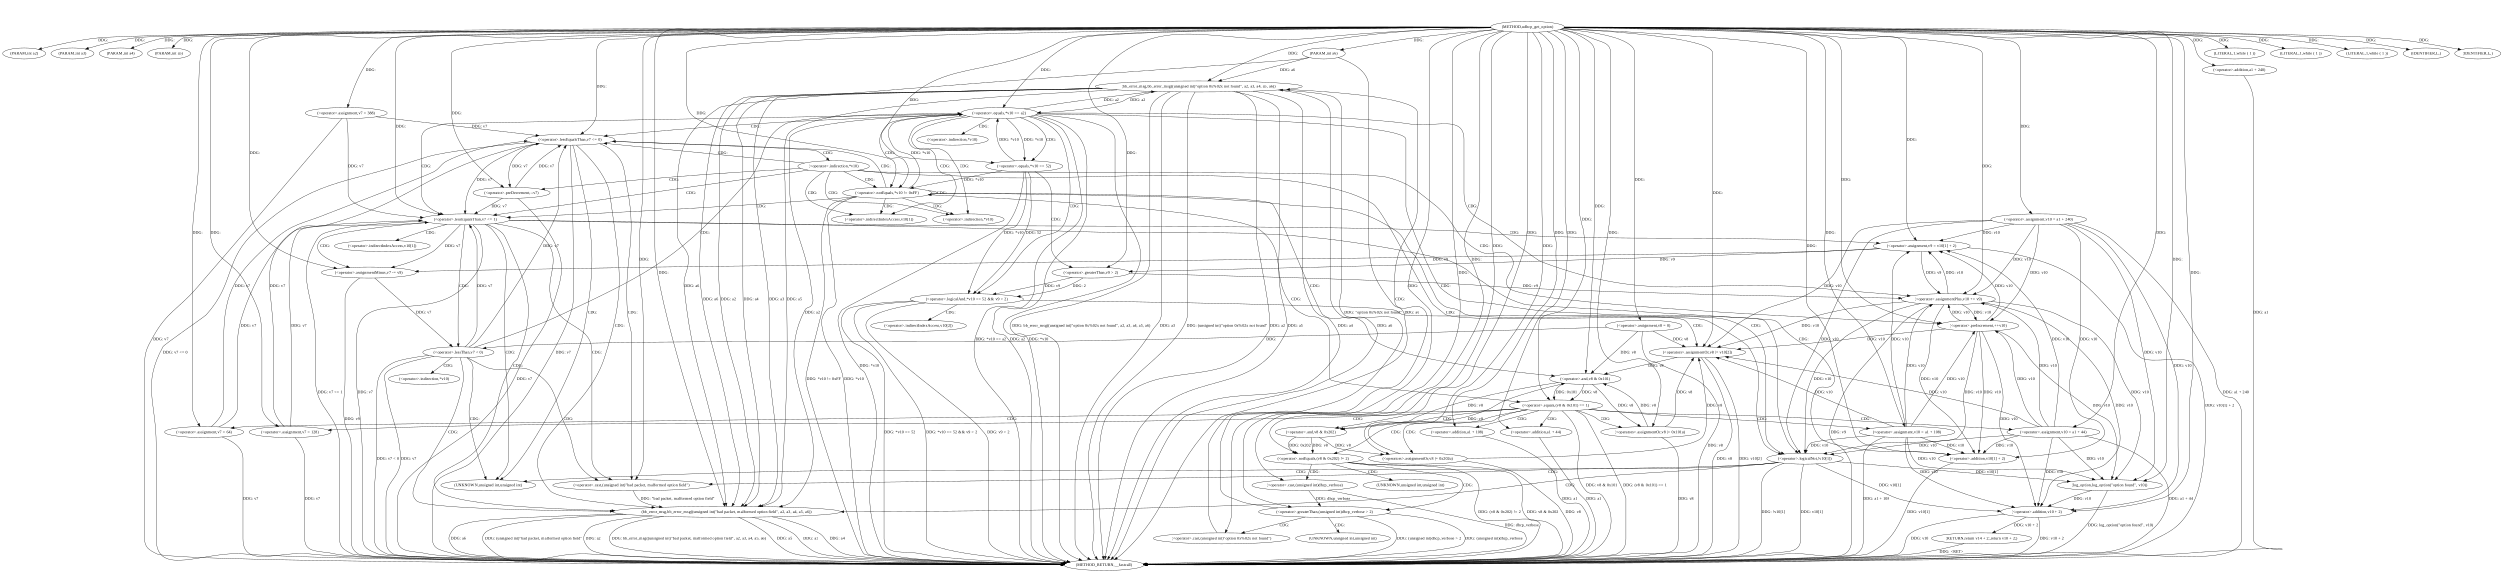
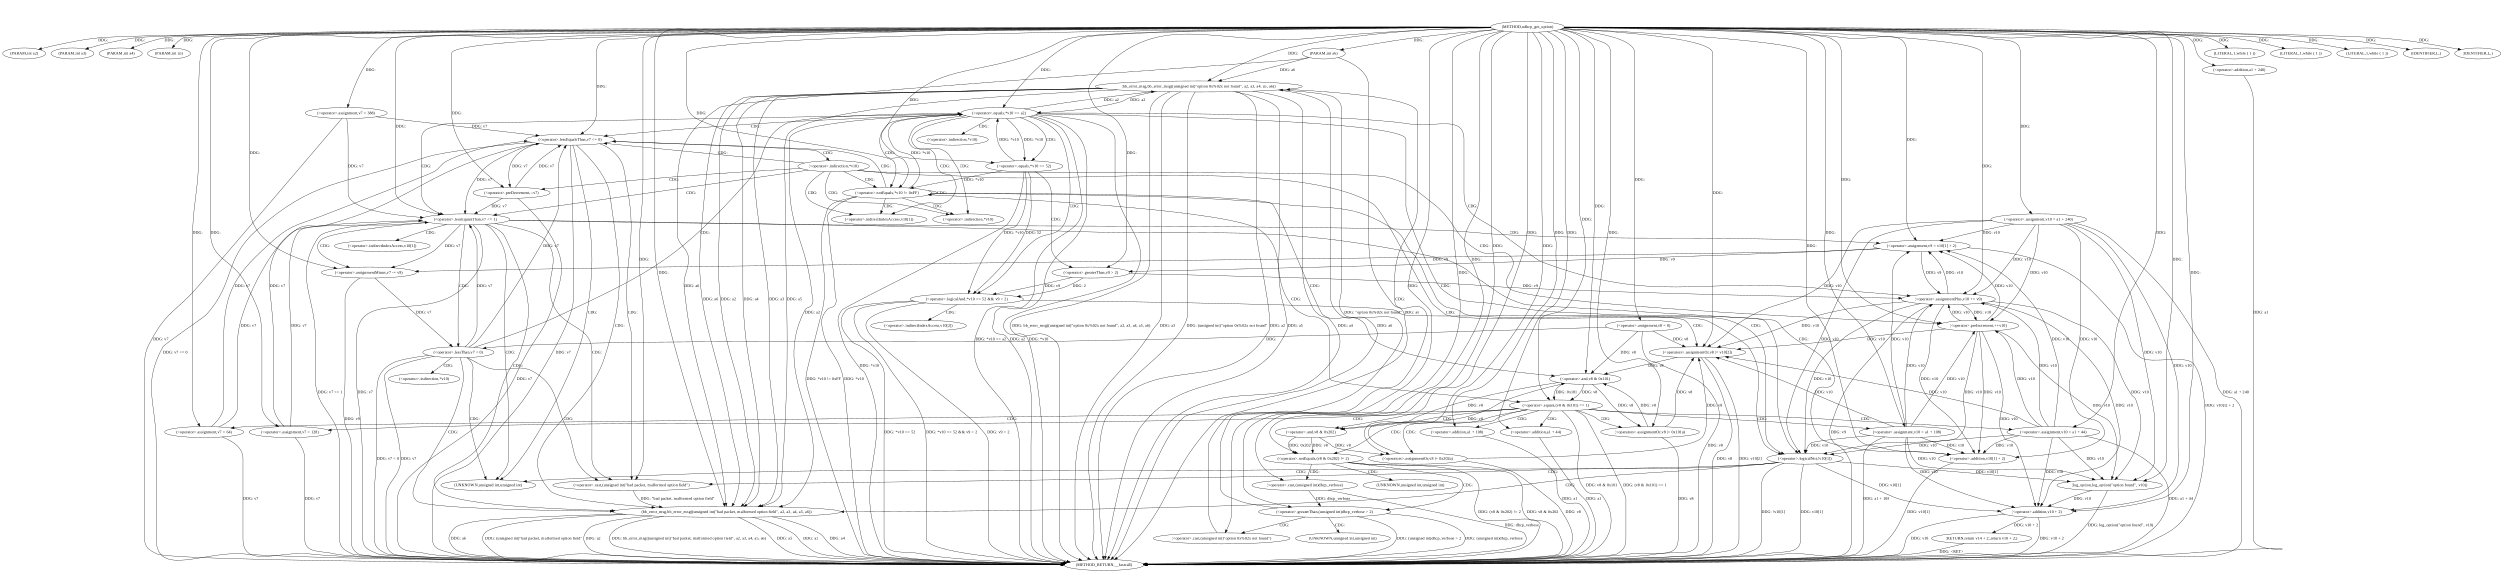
edge "(<operator>.notEquals,*v10 != 0xFF)" -> "(<operator>.lessEqualsThan,v7 <= 1)": removed, label "CDG:"
